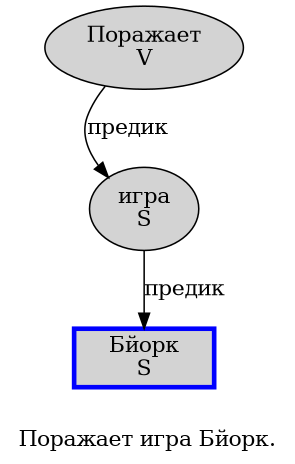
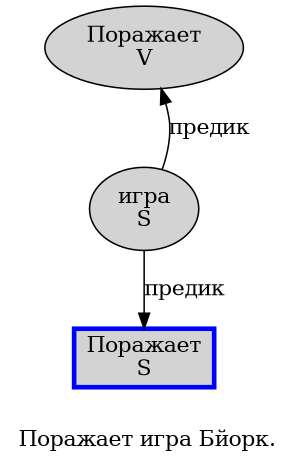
edge "Поражает V" -> "игра S": reversed
node "Бйорк S": label "Бйорк S" -> "Поражает S"
